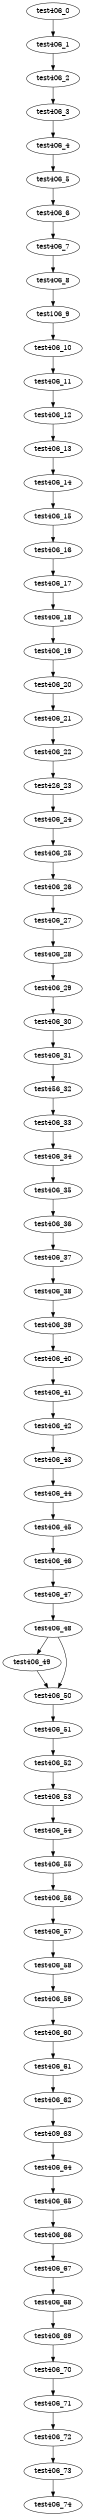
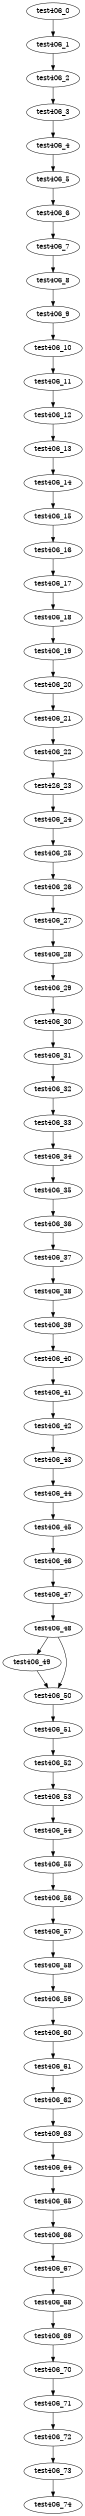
node "test106_9": label "test106_9" -> "test406_9"
node "test456_32": label "test456_32" -> "test406_32"
